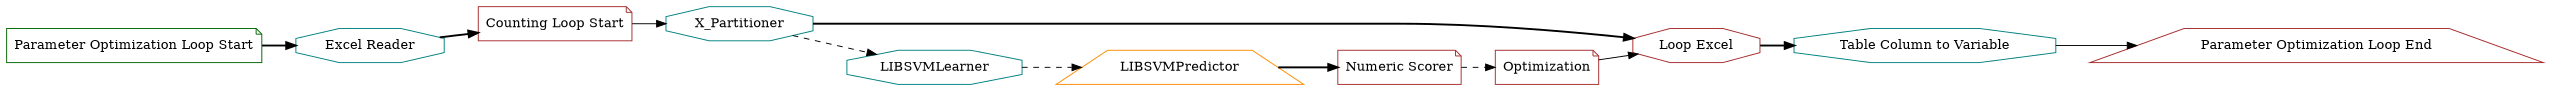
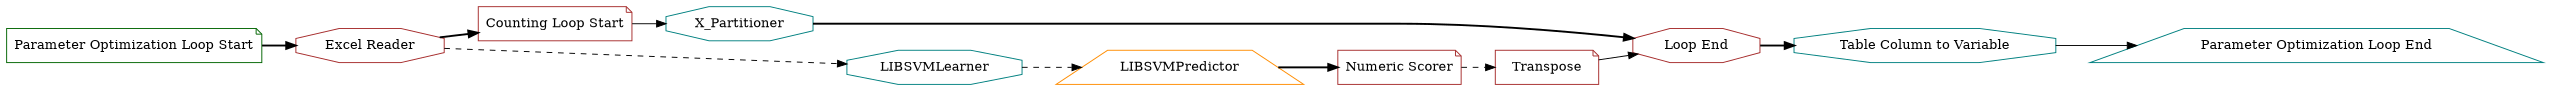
edge "X_Partitioner" -> "LIBSVMLearner": now "Excel Reader" -> "LIBSVMLearner"
node "Excel Reader": color teal -> brown
node "Loop Excel": label "Loop Excel" -> "Loop End"
node "Parameter Optimization Loop End": color brown -> teal
node "Optimization": label "Optimization" -> "Transpose"
